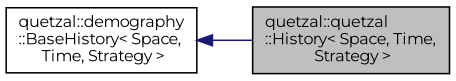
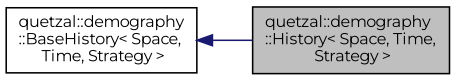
node "quetzal::quetzal ::History< Space, Time, Strategy >": label "quetzal::quetzal ::History< Space, Time, Strategy >" -> "quetzal::demography ::History< Space, Time, Strategy >"
